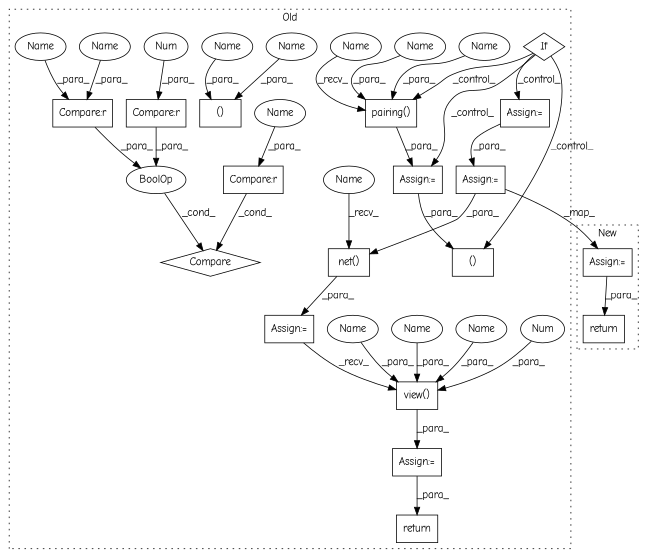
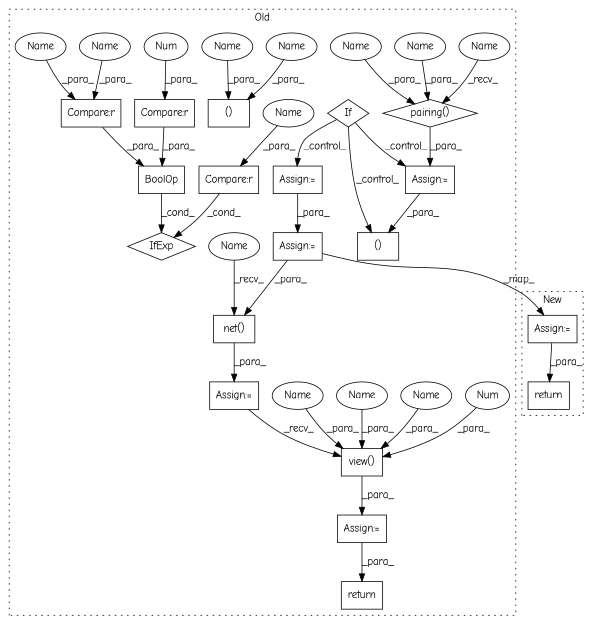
edge "If" -> "pairing()": removed, label "_control_"
node "pairing()": shape box -> diamond
node "BoolOp": shape ellipse -> box
node "Compare": label "Compare" -> "IfExp"
